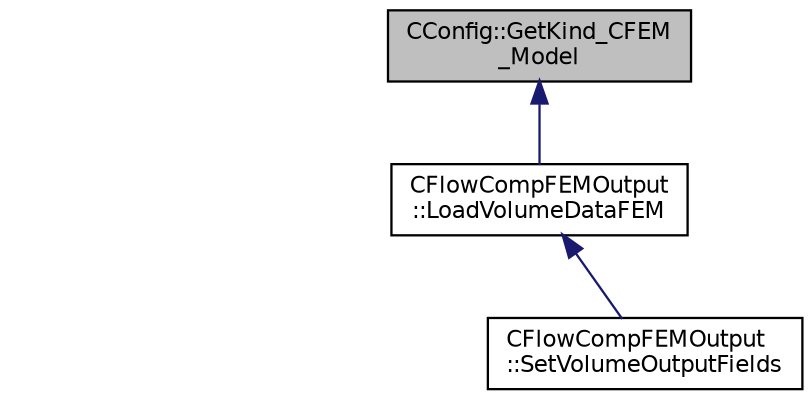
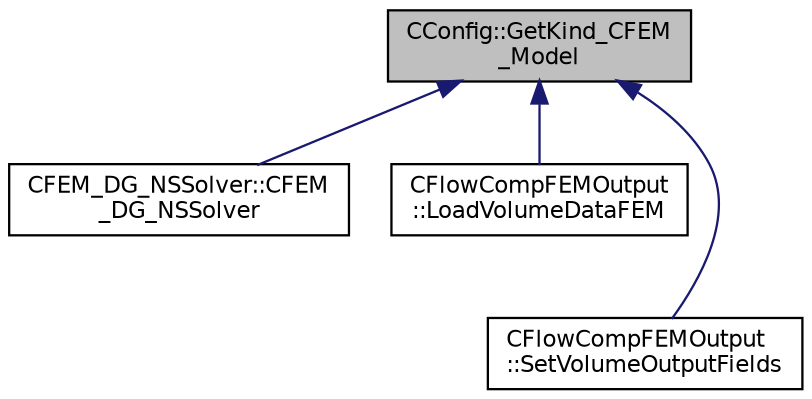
node "CFEM_DG_NSSolver::CFEM _DG_NSSolver": added
edge "CFlowCompFEMOutput ::SetVolumeOutputFields" -> "CFlowCompFEMOutput ::LoadVolumeDataFEM": now "CFlowCompFEMOutput ::SetVolumeOutputFields" -> "CConfig::GetKind_CFEM _Model"
